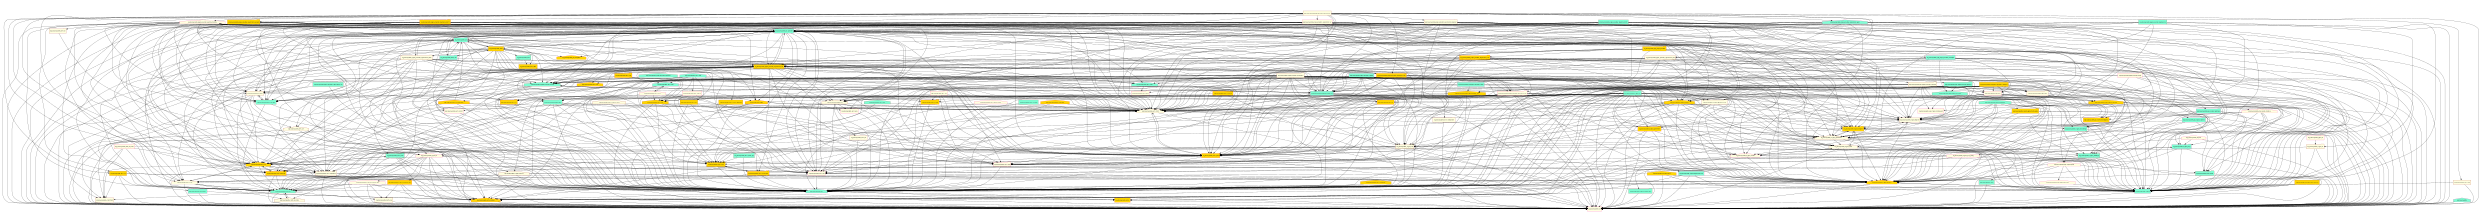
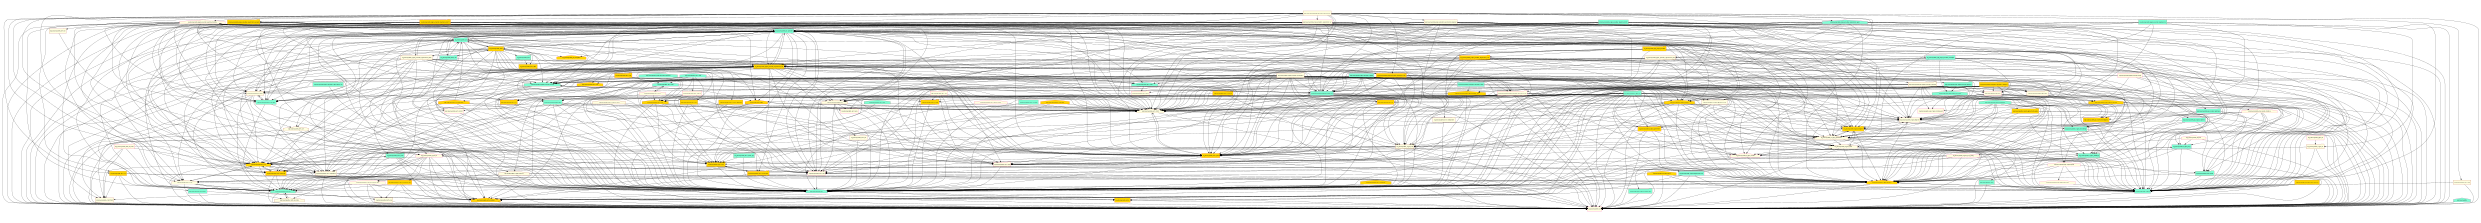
edge "org_bouncycastle_crypto_parsers" -> "org_bouncycastle_math_ec": now "org_bouncycastle_crypto_parsers" -> "org_bouncycastle_math_ec_custom_djb"
